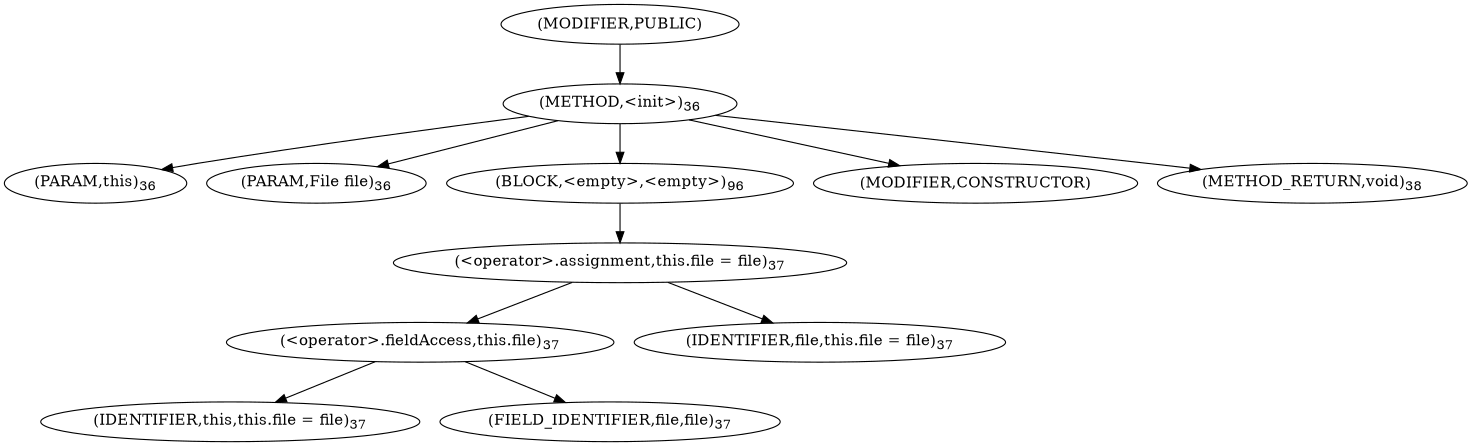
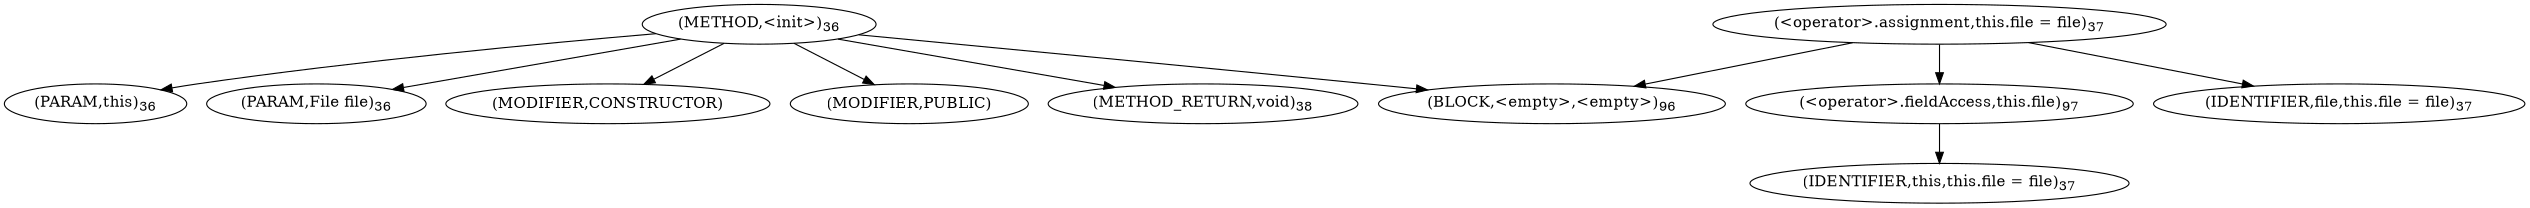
edge "(MODIFIER,PUBLIC)" -> "(METHOD,<init>)": reversed
edge "(BLOCK,<empty>,<empty>)" -> "(<operator>.assignment,this.file = file)": reversed
node "(<operator>.fieldAccess,this.file)": text "37" -> "97"
node "(FIELD_IDENTIFIER,file,file)": removed
